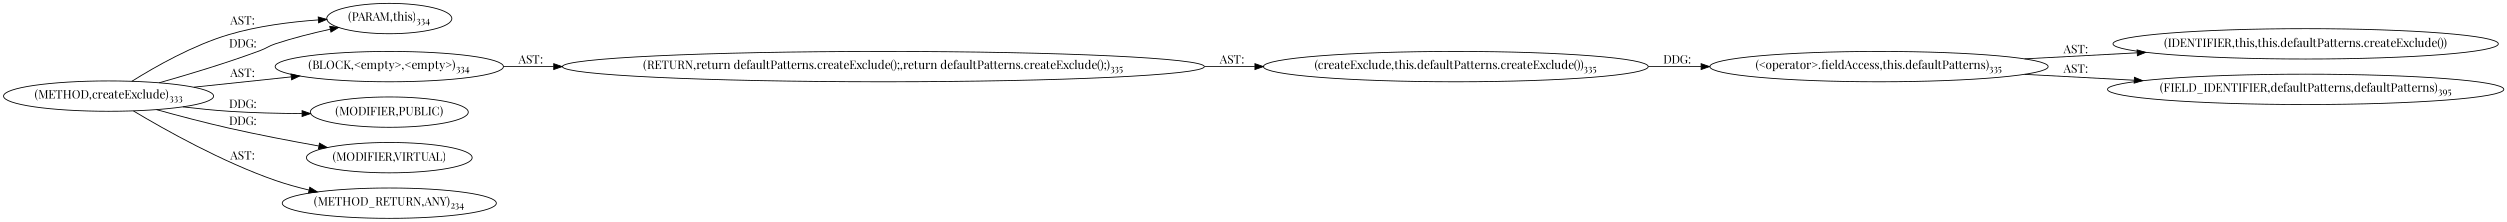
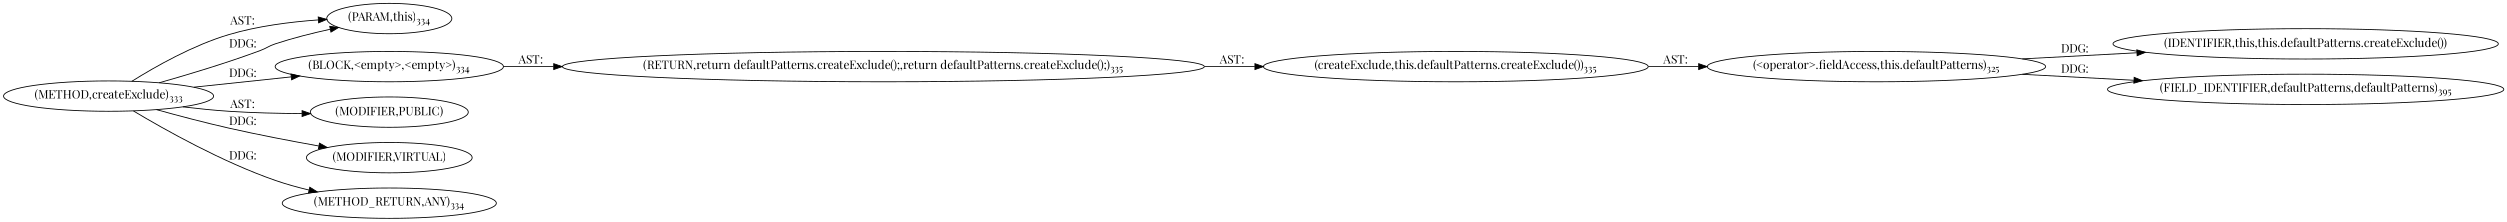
edge "(<operator>.fieldAccess,this.defaultPatterns)" -> "(IDENTIFIER,this,this.defaultPatterns.createExclude())": label "AST: " -> "DDG: "
edge "(createExclude,this.defaultPatterns.createExclude())" -> "(<operator>.fieldAccess,this.defaultPatterns)": label "DDG: " -> "AST: "
node "(<operator>.fieldAccess,this.defaultPatterns)": text "335" -> "325"
edge "(<operator>.fieldAccess,this.defaultPatterns)" -> "(FIELD_IDENTIFIER,defaultPatterns,defaultPatterns)": label "AST: " -> "DDG: "
edge "(METHOD,createExclude)" -> "(BLOCK,<empty>,<empty>)": label "AST: " -> "DDG: "
edge "(METHOD,createExclude)" -> "(MODIFIER,PUBLIC)": label "DDG: " -> "AST: "
edge "(METHOD,createExclude)" -> "(METHOD_RETURN,ANY)": label "AST: " -> "DDG: "
node "(METHOD_RETURN,ANY)": text "234" -> "334"
